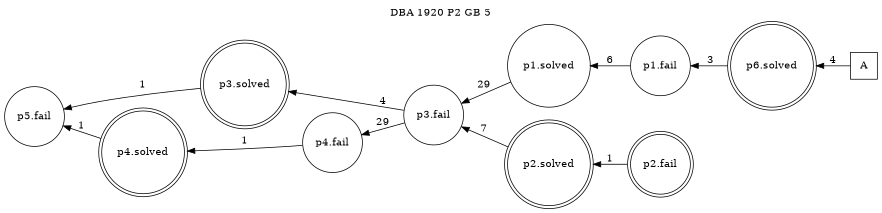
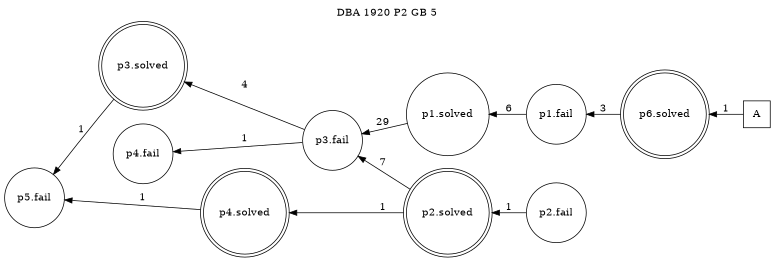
edge "A" -> "p6.solved": label "4" -> "1"
edge "p3.fail" -> "p4.fail": label "29" -> "1"
edge "p4.fail" -> "p4.solved": now "p2.solved" -> "p4.solved"
node "p2.fail": shape doublecircle -> circle
